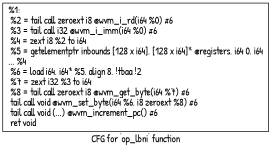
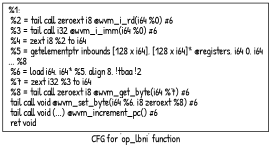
node "%1:": text "... %4" -> "... %8"
